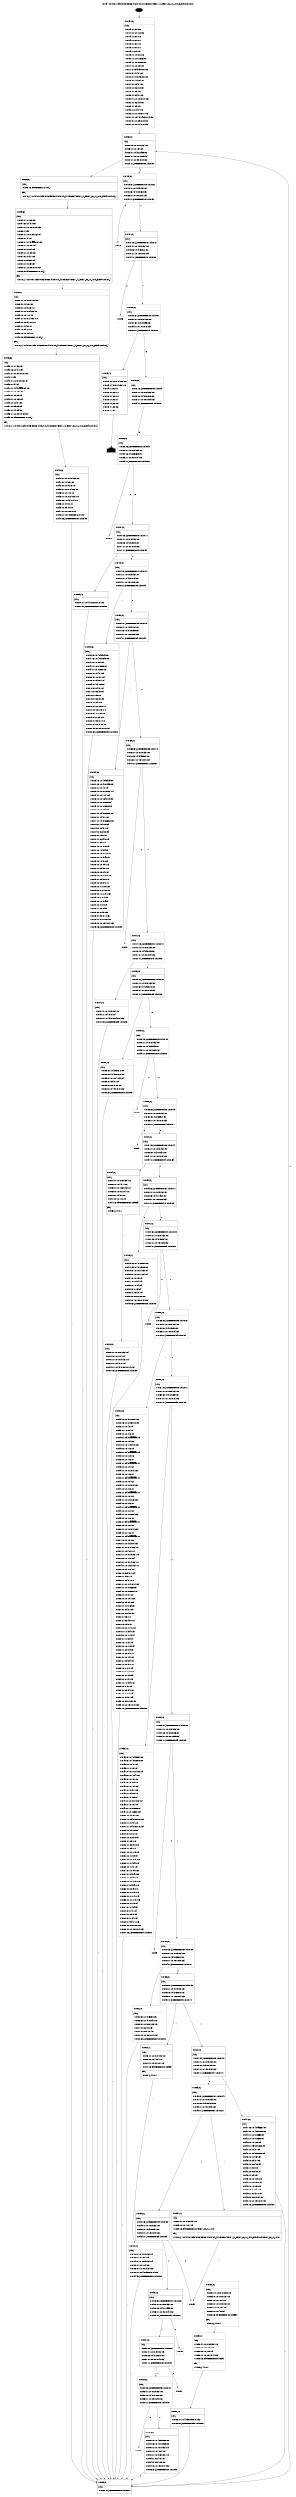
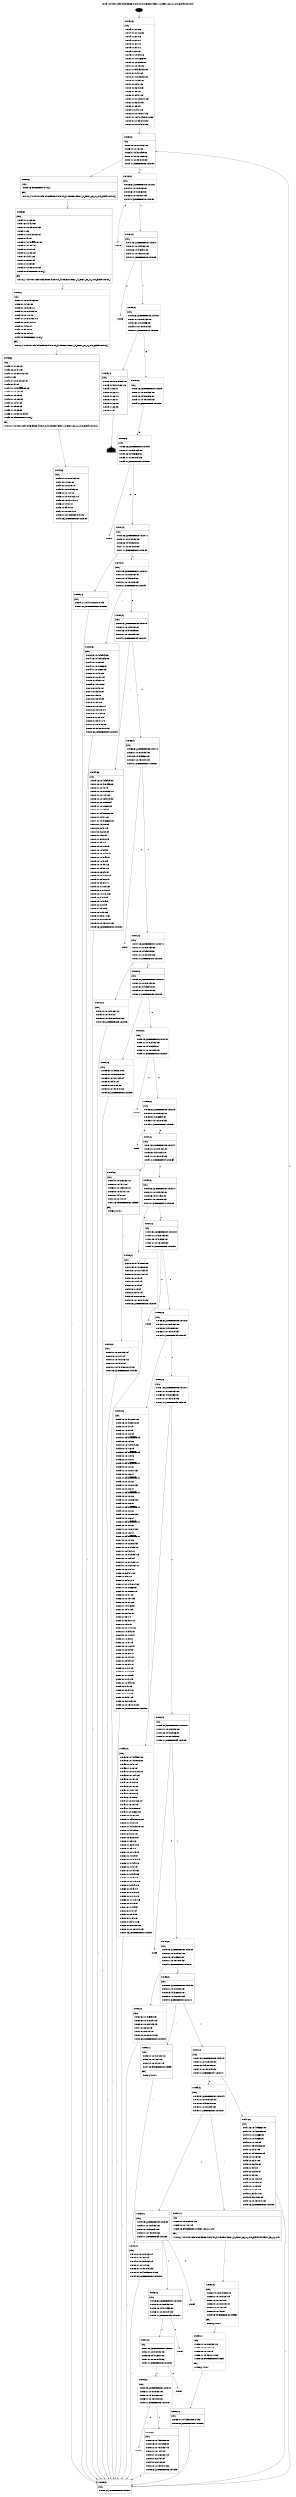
edge "0x402087 [12]" -> "0x4020dd": now "0x402087 [12]" -> "0x402093 [29]"
